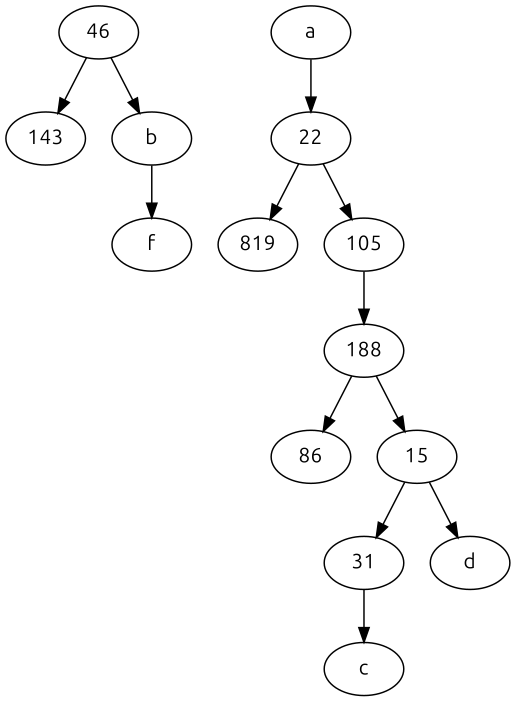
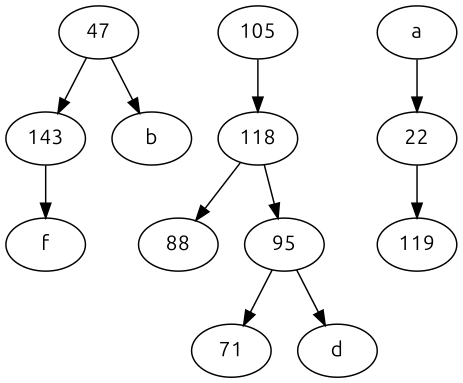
node "46": label "46" -> "47"
edge "b" -> "f": now "143" -> "f"
edge "22" -> "105": removed
node "819": label "819" -> "119"
node "188": label "188" -> "118"
node "86": label "86" -> "88"
node "15": label "15" -> "95"
node "31": label "31" -> "71"
node "c": removed
